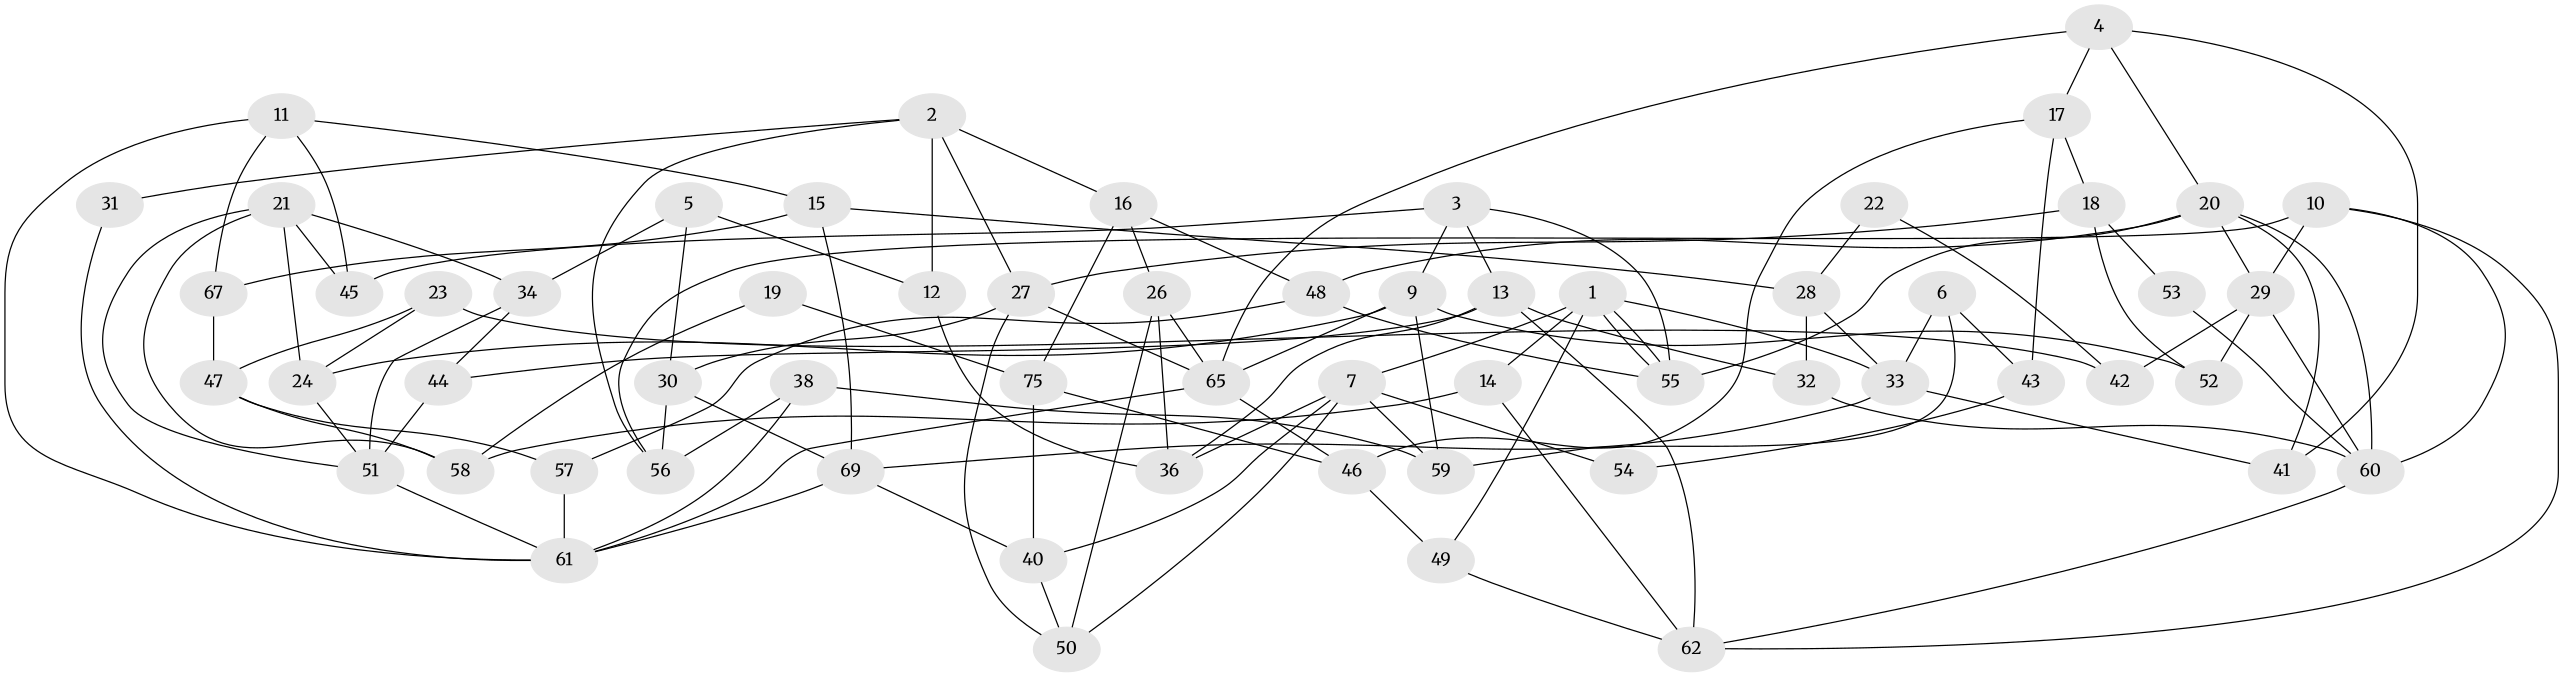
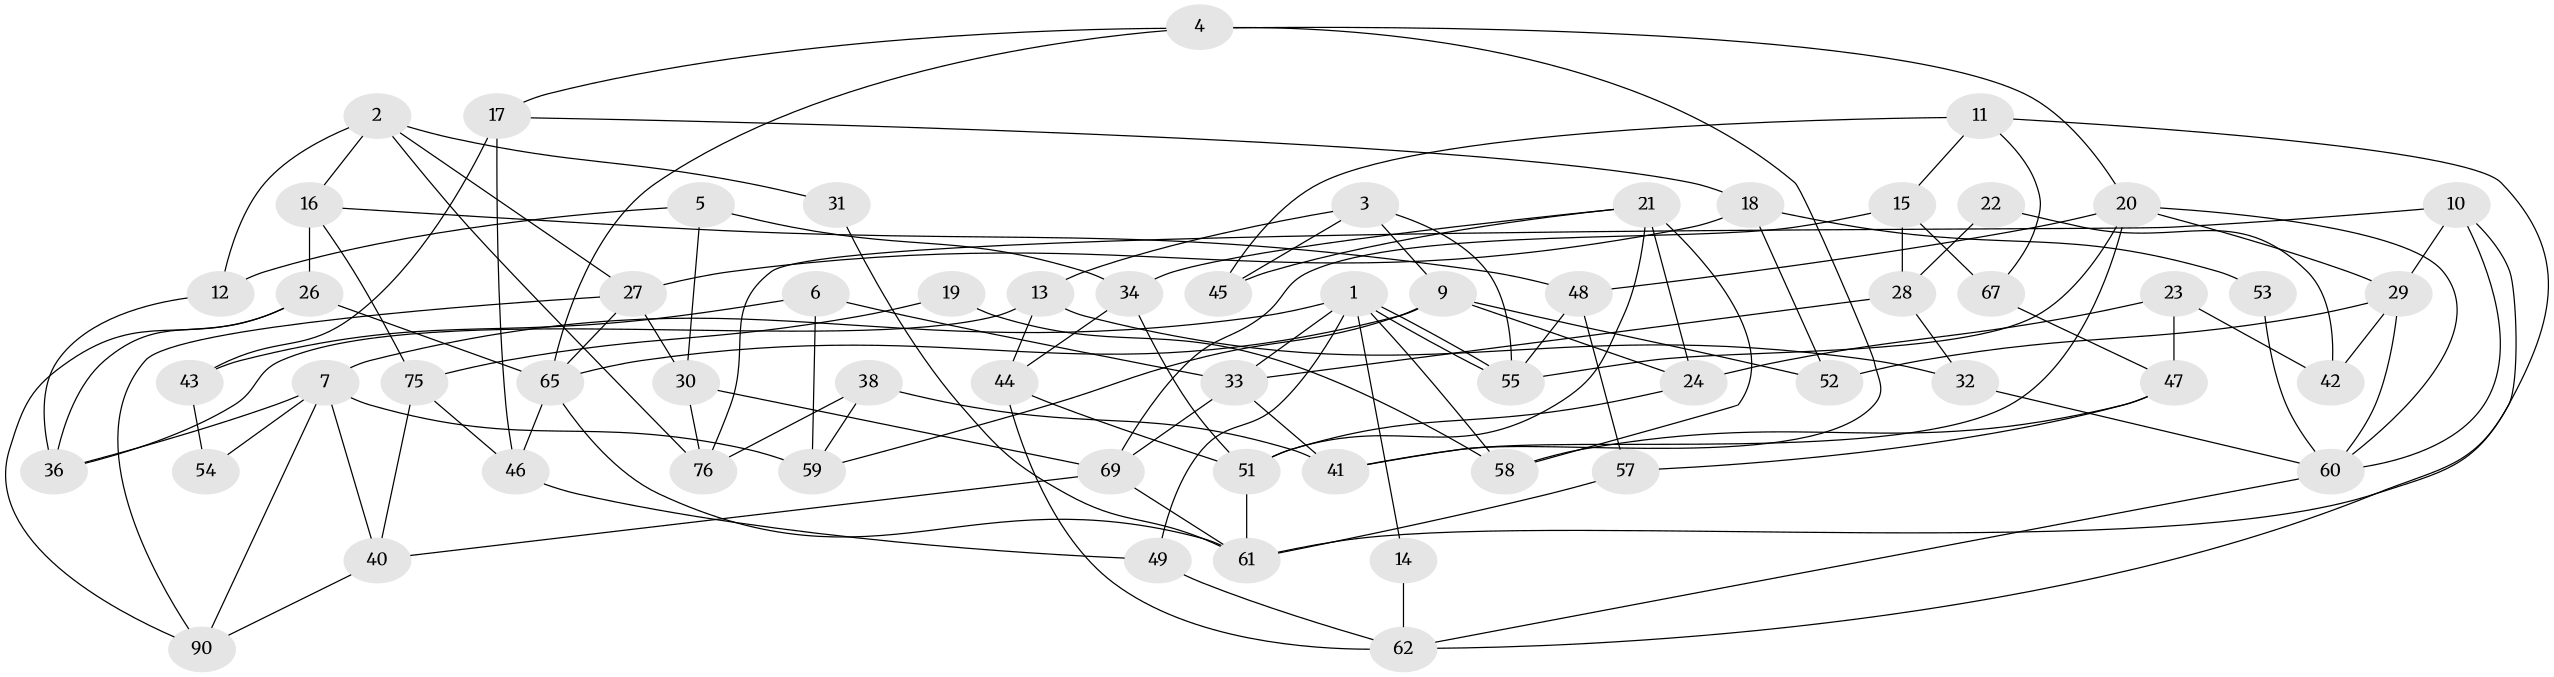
edge "14" -- "58": now "1" -- "58"
edge "13" -- "62": now "44" -- "62"
node "56": label "56" -> "76"
edge "38" -- "61": now "38" -- "41"
node "50": label "50" -> "90"
